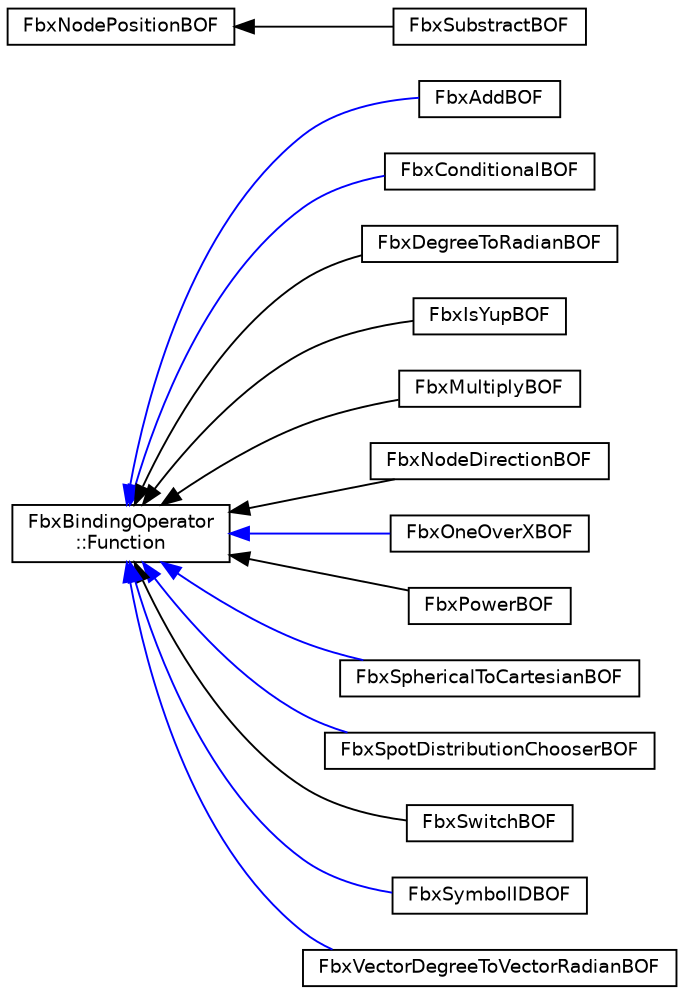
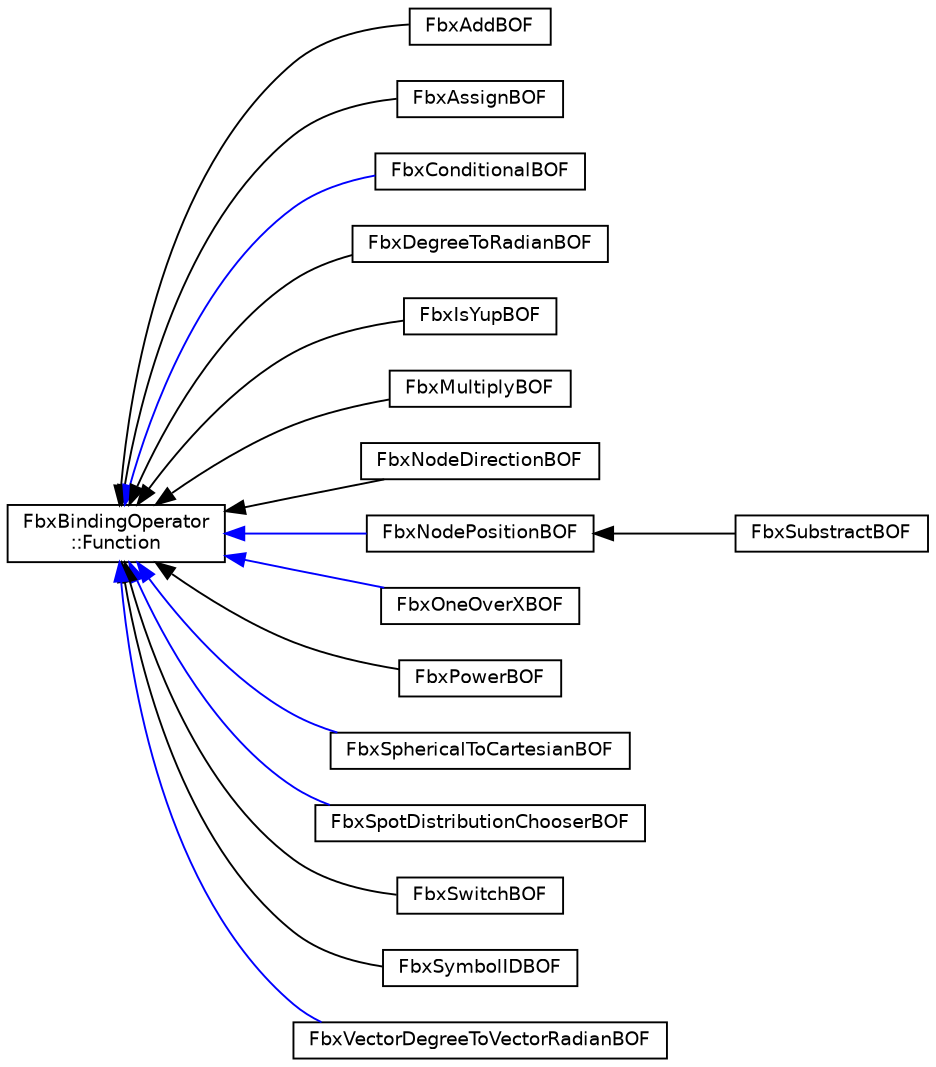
node "FbxAssignBOF": added
edge "FbxAddBOF" -> "FbxBindingOperator ::Function": color blue -> black
edge "FbxNodePositionBOF" -> "FbxBindingOperator ::Function": added
edge "FbxSymbolIDBOF" -> "FbxBindingOperator ::Function": color blue -> black
